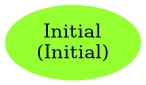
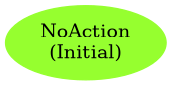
node "Initial (Initial)": label "Initial (Initial)" -> "NoAction (Initial)"
